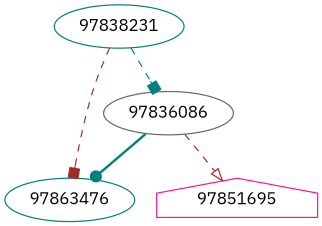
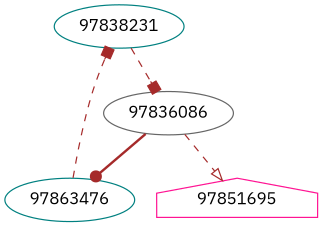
edge "97838231" -> "97836086": color teal -> brown
edge "97838231" -> "97863476": reversed
edge "97836086" -> "97863476": color teal -> brown
